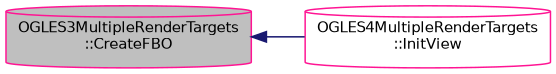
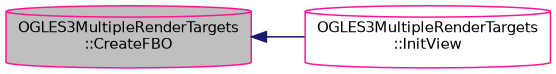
node "OGLES4MultipleRenderTargets ::InitView": label "OGLES4MultipleRenderTargets ::InitView" -> "OGLES3MultipleRenderTargets ::InitView"
